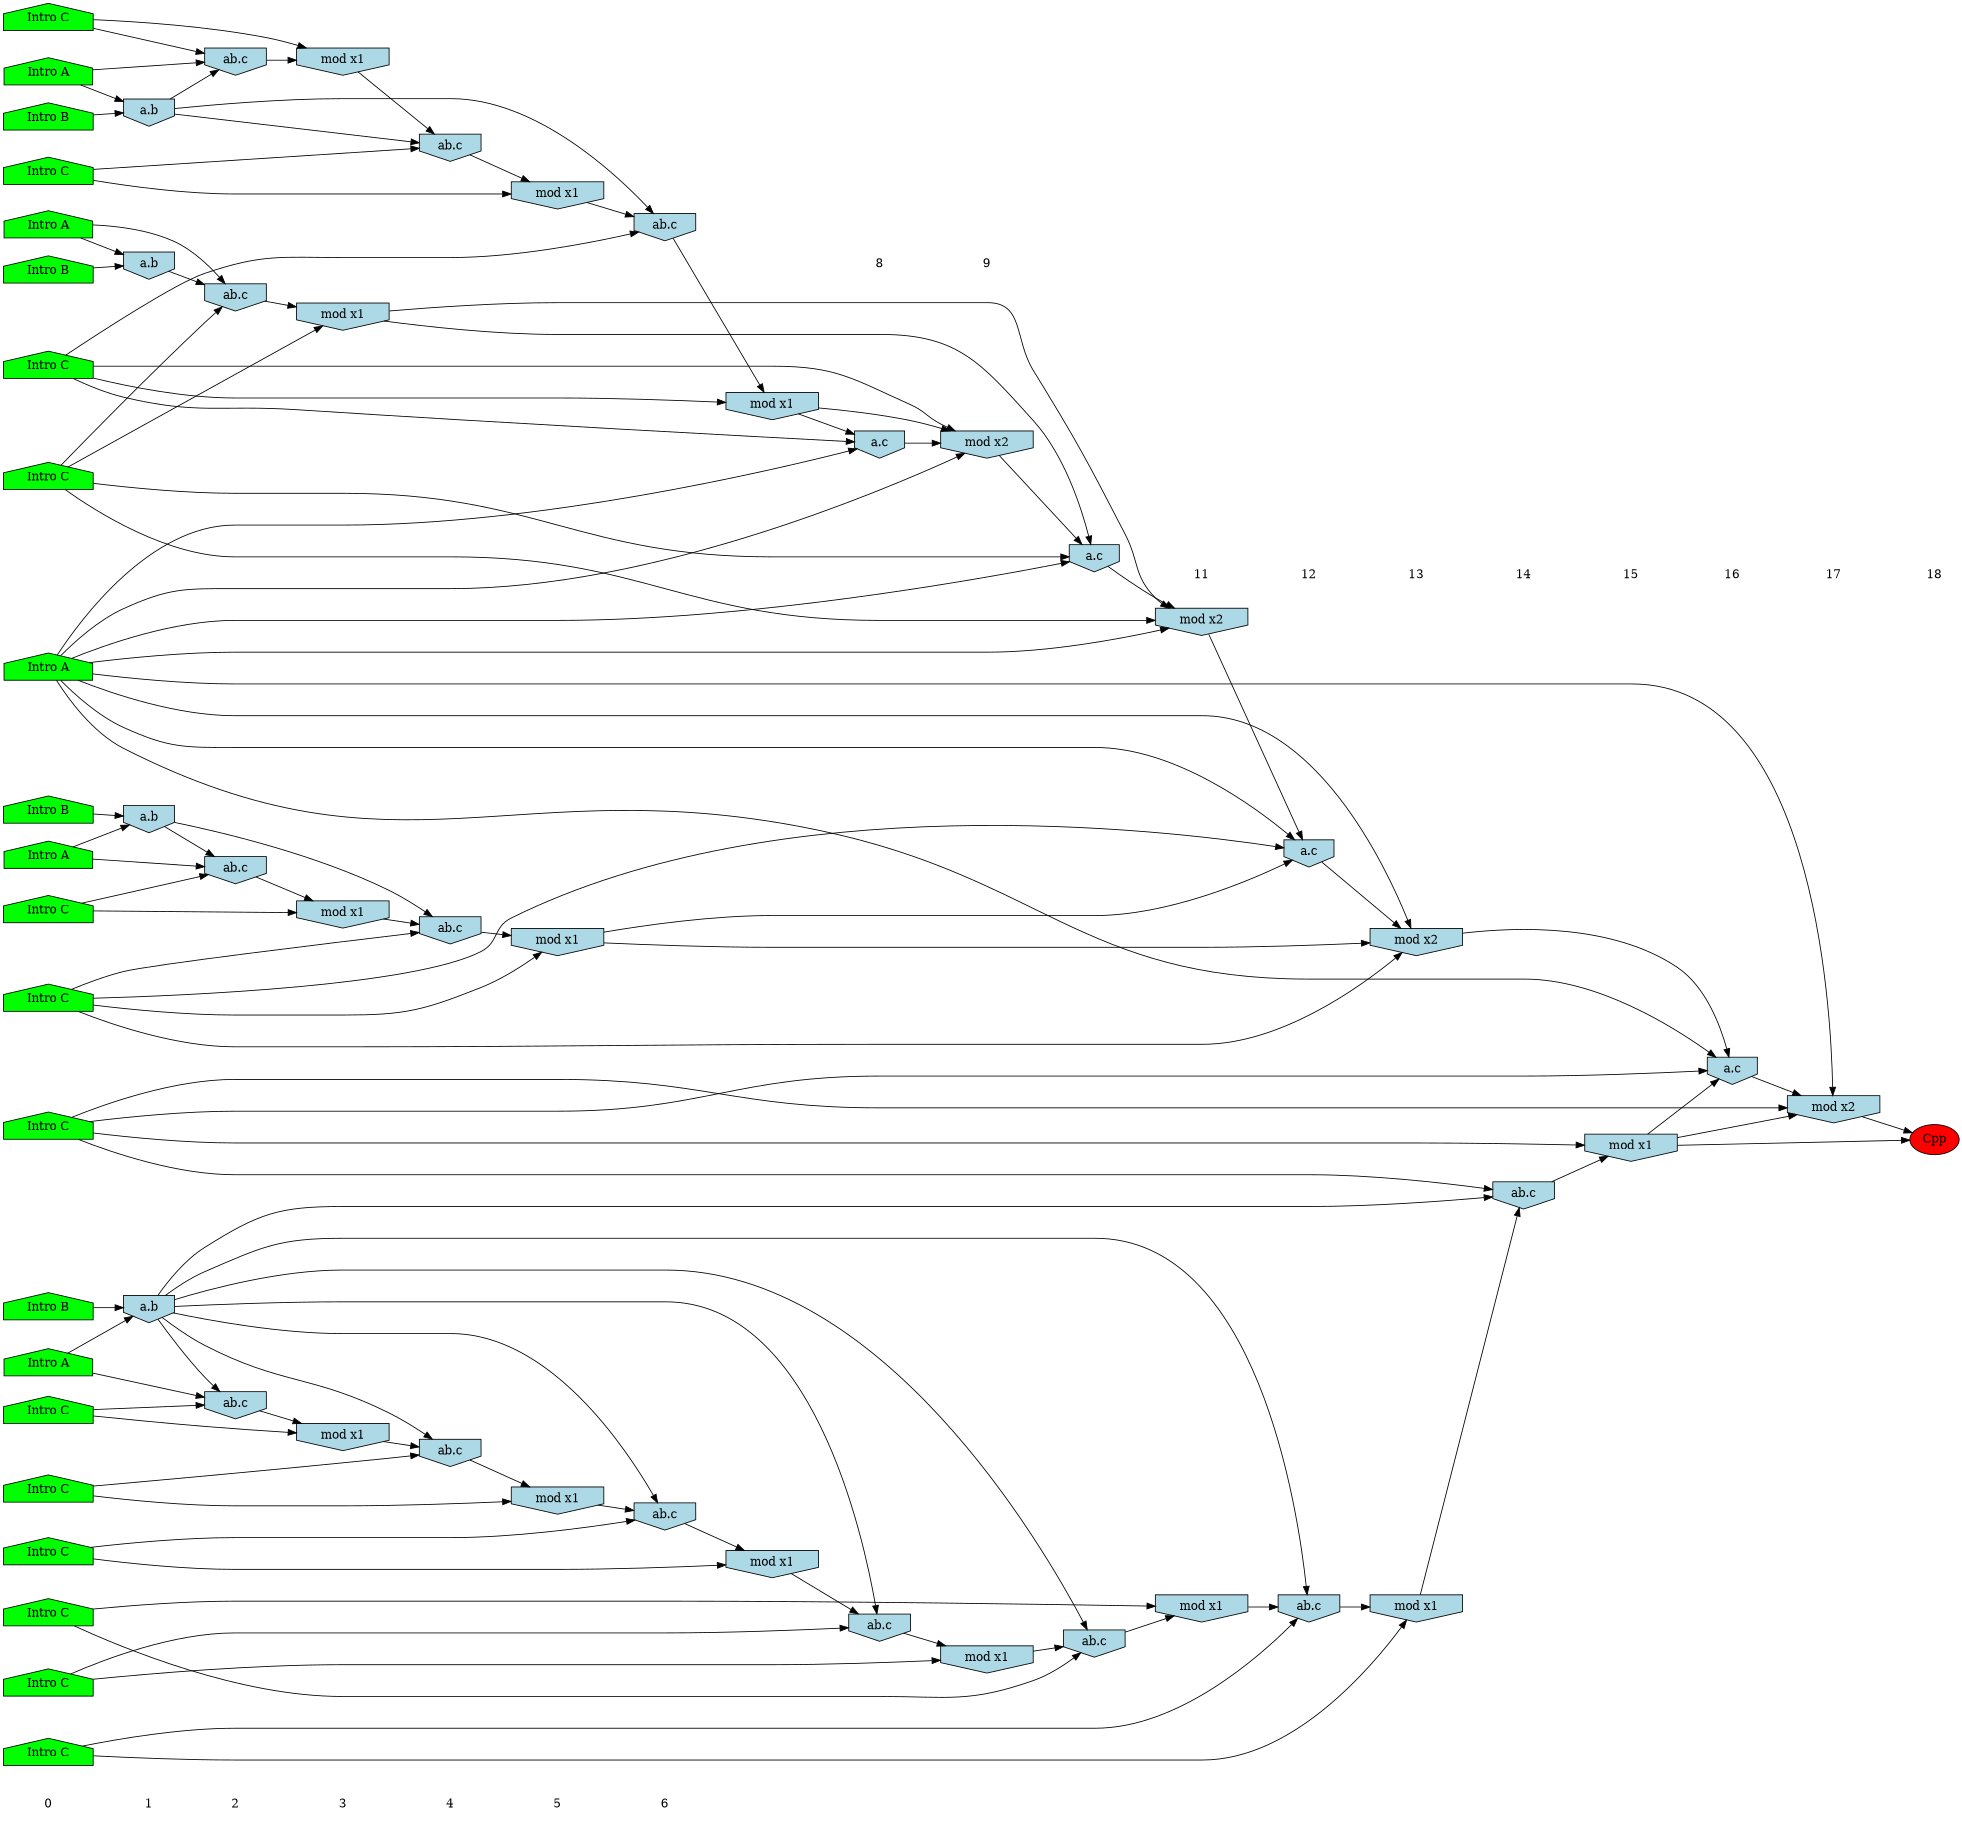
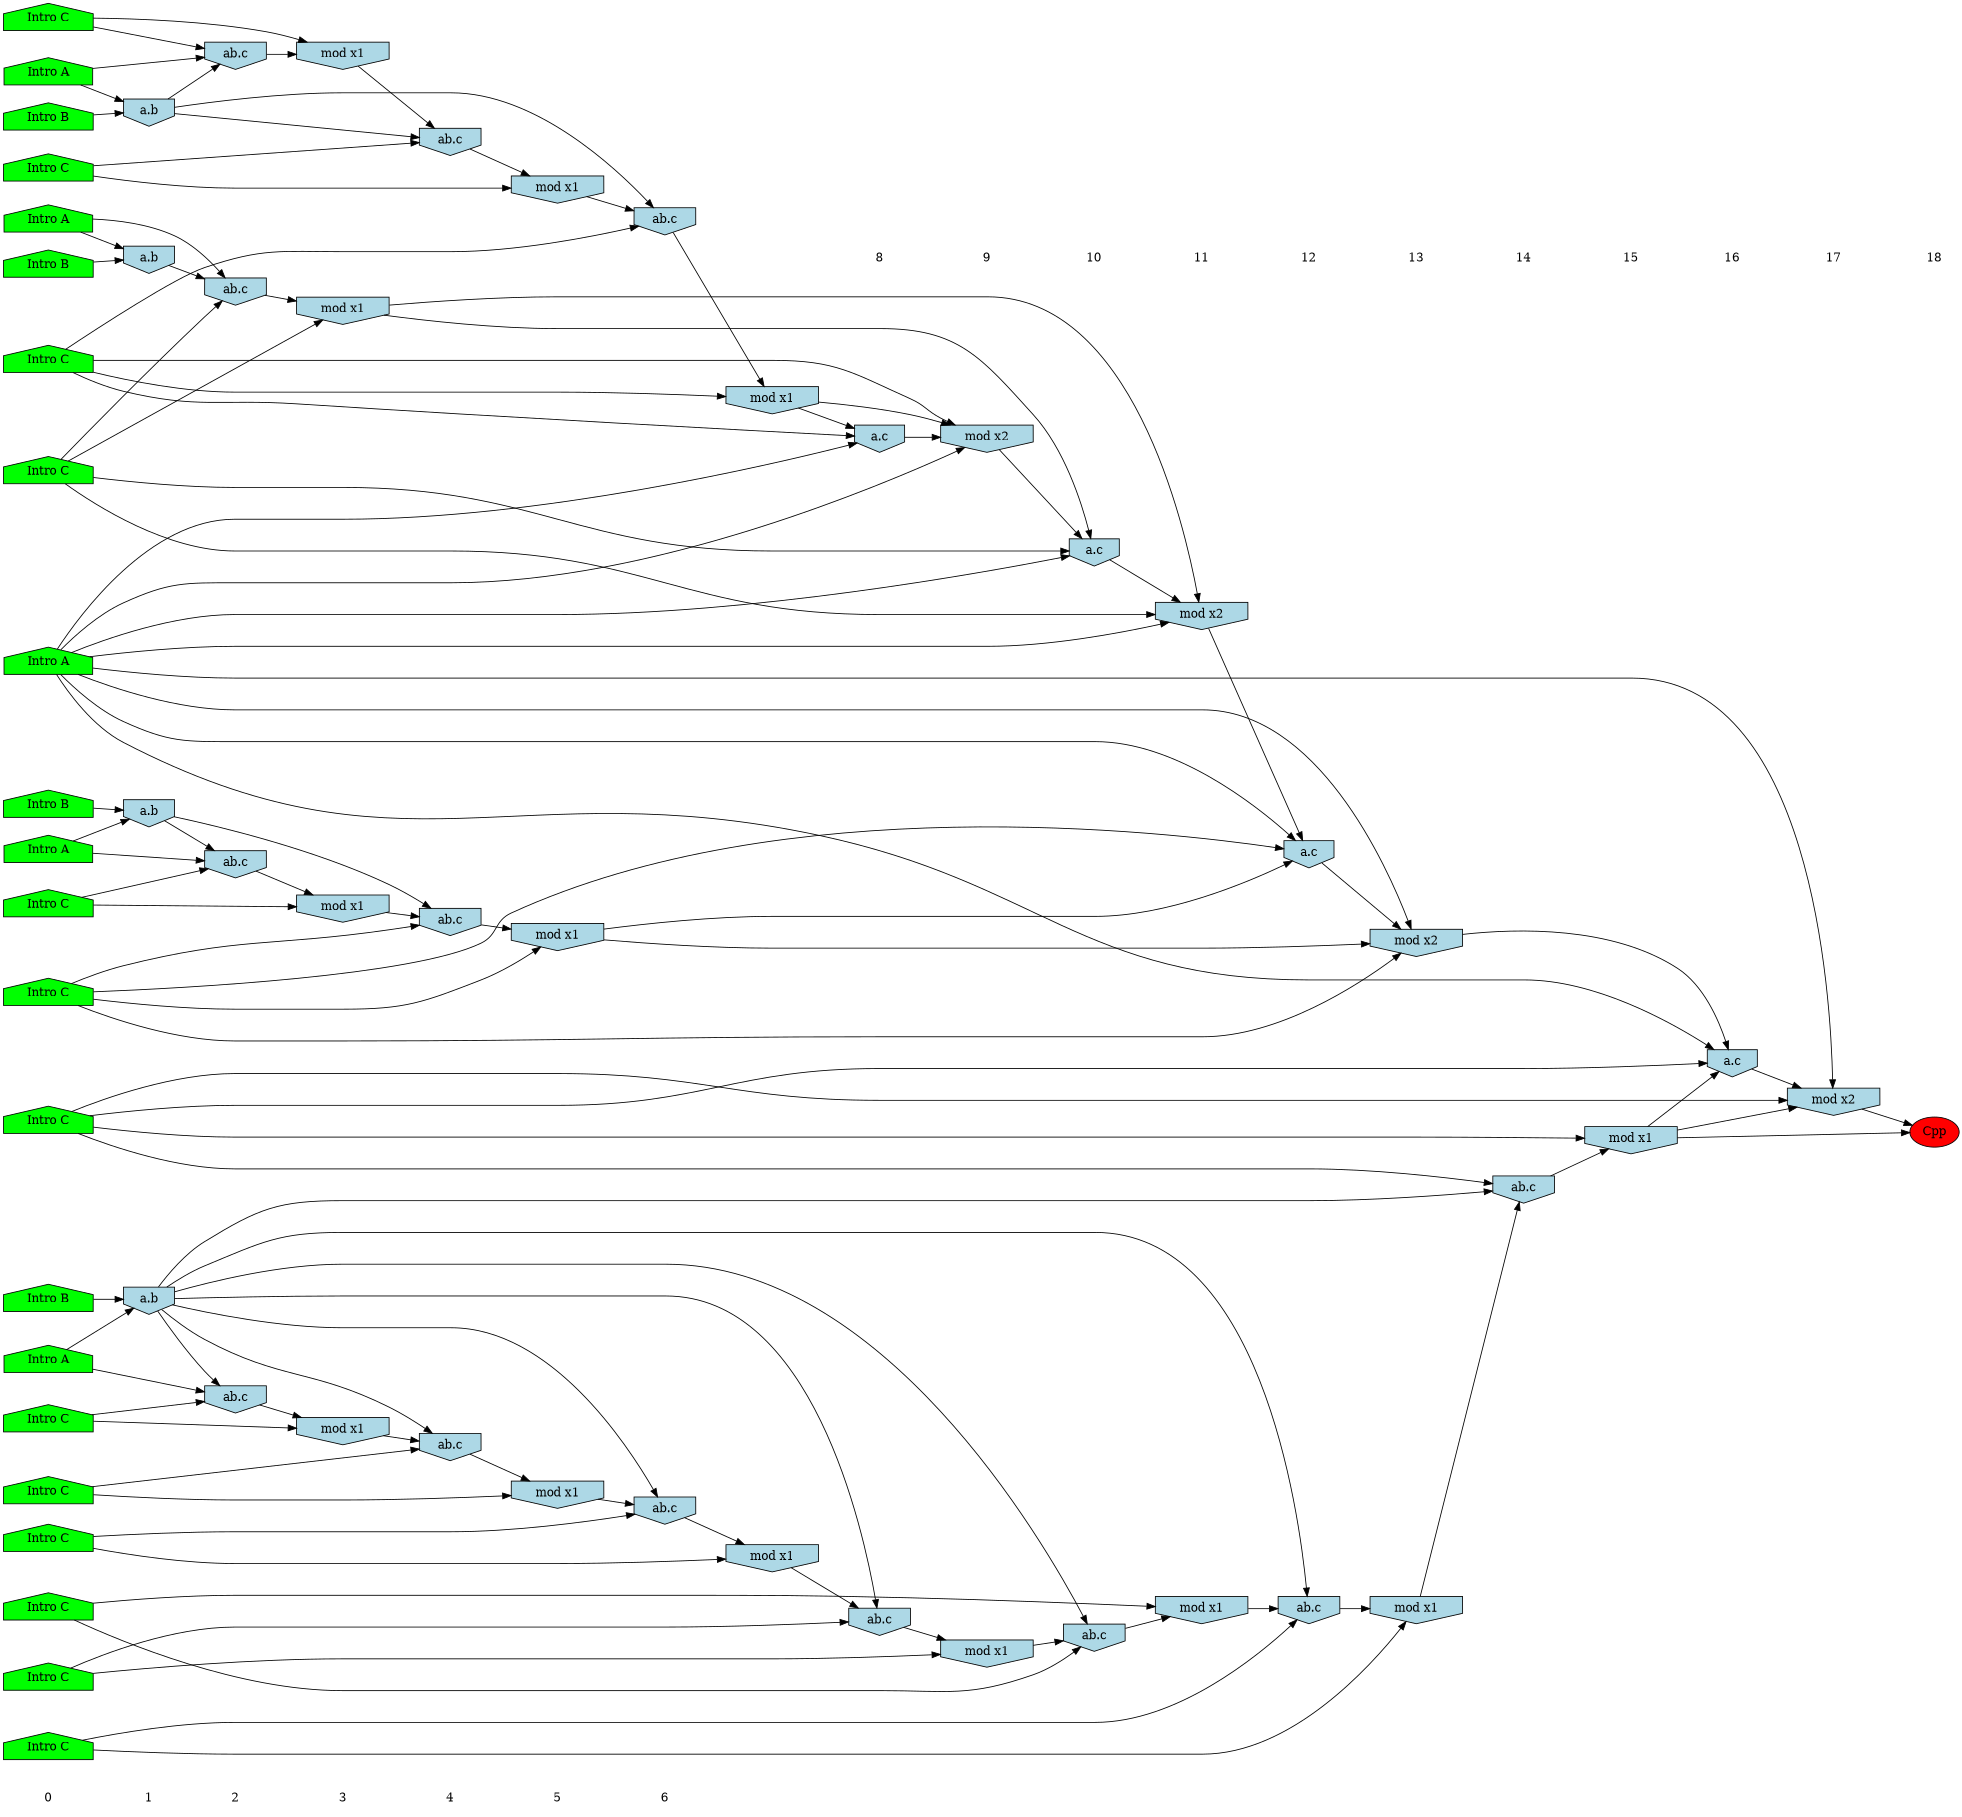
node "10": added
